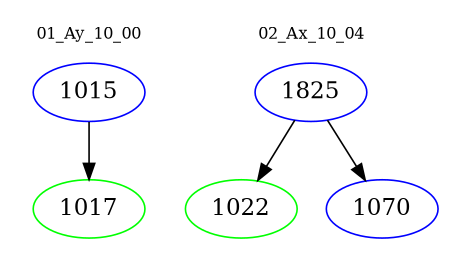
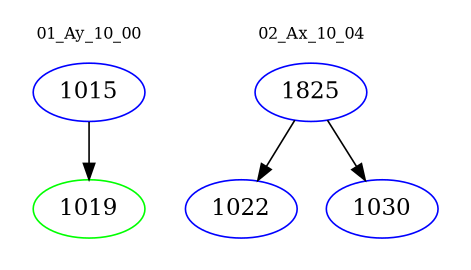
node "1017": label "1017" -> "1019"
node "1022": color green -> blue
node "1070": label "1070" -> "1030"
